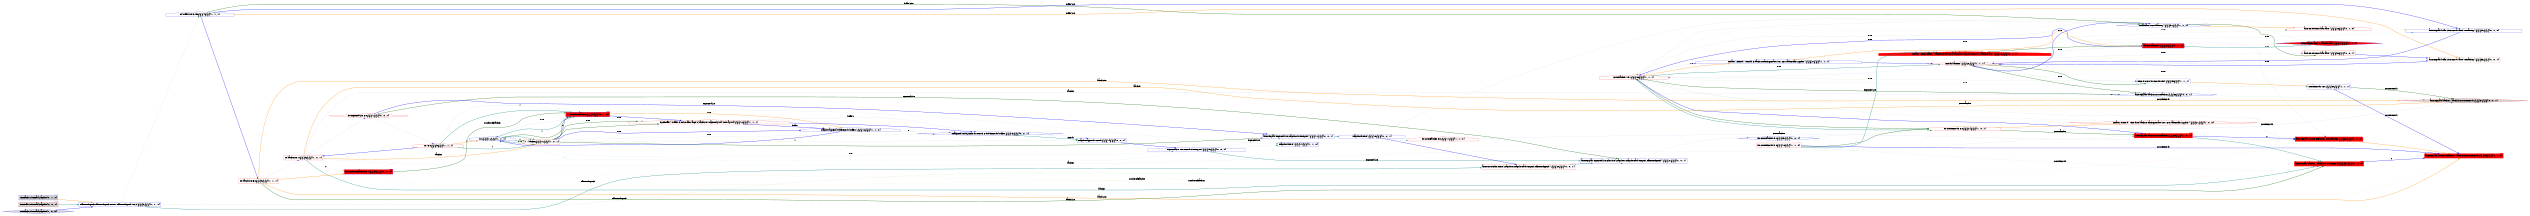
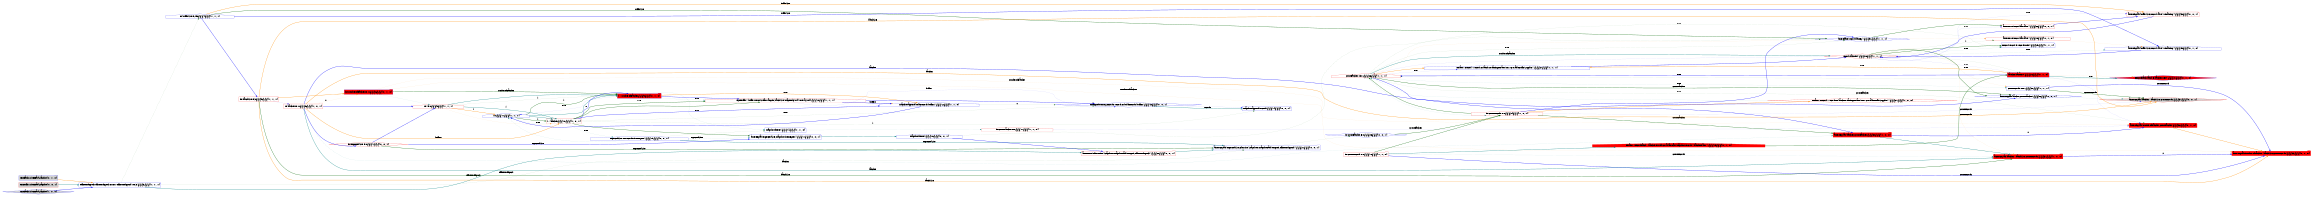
edge "assertFalse(record.hasKey())@@@31@@@['1', '1', '1']" -> "assertTrue(record.hasValue())@@@28@@@['0', '1', '0']": style bold -> dotted
edge "records.hasNext()@@@28@@@['1', '1', '1']" -> "assertTrue(record.hasValue())@@@28@@@['0', '1', '0']": label "true" -> "i"
edge "records.hasNext()@@@28@@@['1', '1', '1']" -> "assertFalse(record.hasKey())@@@31@@@['1', '1', '1']": now "int countRecords = 0@@@24@@@['1', '0', '1']" -> "assertFalse(record.hasKey())@@@31@@@['1', '1', '1']"
edge "countBatches += 1@@@26@@@['1', '1', '1']" -> "records.hasNext()@@@28@@@['1', '1', '1']": label "true" -> "numberOfBatches"
edge "Record record = records.next()@@@29@@@['1', '1', '1']" -> "countRecords += 1@@@30@@@['1', '1', '1']": removed
edge "countBatches += 1@@@26@@@['1', '1', '1']" -> "assertEquals(batches,countBatches)@@@36@@@['0', '0', '1']": label "expectedSize" -> "countBatches"
edge "int batches = 10@@@6@@@['1', '0', '1']" -> "assertEquals(batches,countBatches)@@@36@@@['0', '0', '1']": style dotted -> bold
edge "countBatches += 1@@@26@@@['1', '1', '1']" -> "int countRecords = 0@@@24@@@['1', '0', '1']": style bold -> dotted
edge "int expectedSize = 0@@@7@@@['0', '0', '1']" -> "int i = 0@@@9@@@['1', '1', '1']": style dotted -> bold
edge "int countBatches = 0@@@23@@@['0', '0', '1']" -> "int countRecords = 0@@@24@@@['1', '0', '1']": style dotted -> bold
edge "int batches = 10@@@6@@@['1', '0', '1']" -> "int expectedSize = 0@@@7@@@['0', '0', '1']": style dotted -> bold
edge "i < batches@@@10@@@['1', '0', '1']" -> "i++@@@11@@@['1', '1', '1']": style bold -> dotted
edge "snapshot.append(records)@@@14@@@['0', '0', '1']" -> "expectedSize += records.sizeInBytes()@@@15@@@['0', '0', '1']": removed
edge "int i = 0@@@9@@@['1', '1', '1']" -> "int batches = 10@@@6@@@['1', '0', '1']": reversed
edge "int batches = 10@@@6@@@['1', '0', '1']" -> "i < batches@@@10@@@['1', '0', '1']": label "batches" -> "buffers"
